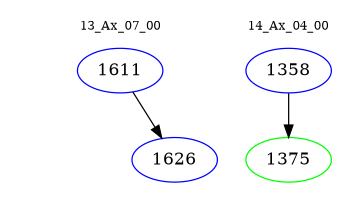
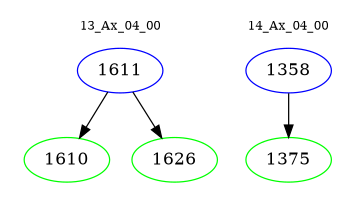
cluster "13_Ax_07_00": label "13_Ax_07_00" -> "13_Ax_04_00"
node "1610": added
node "1626": color blue -> green
